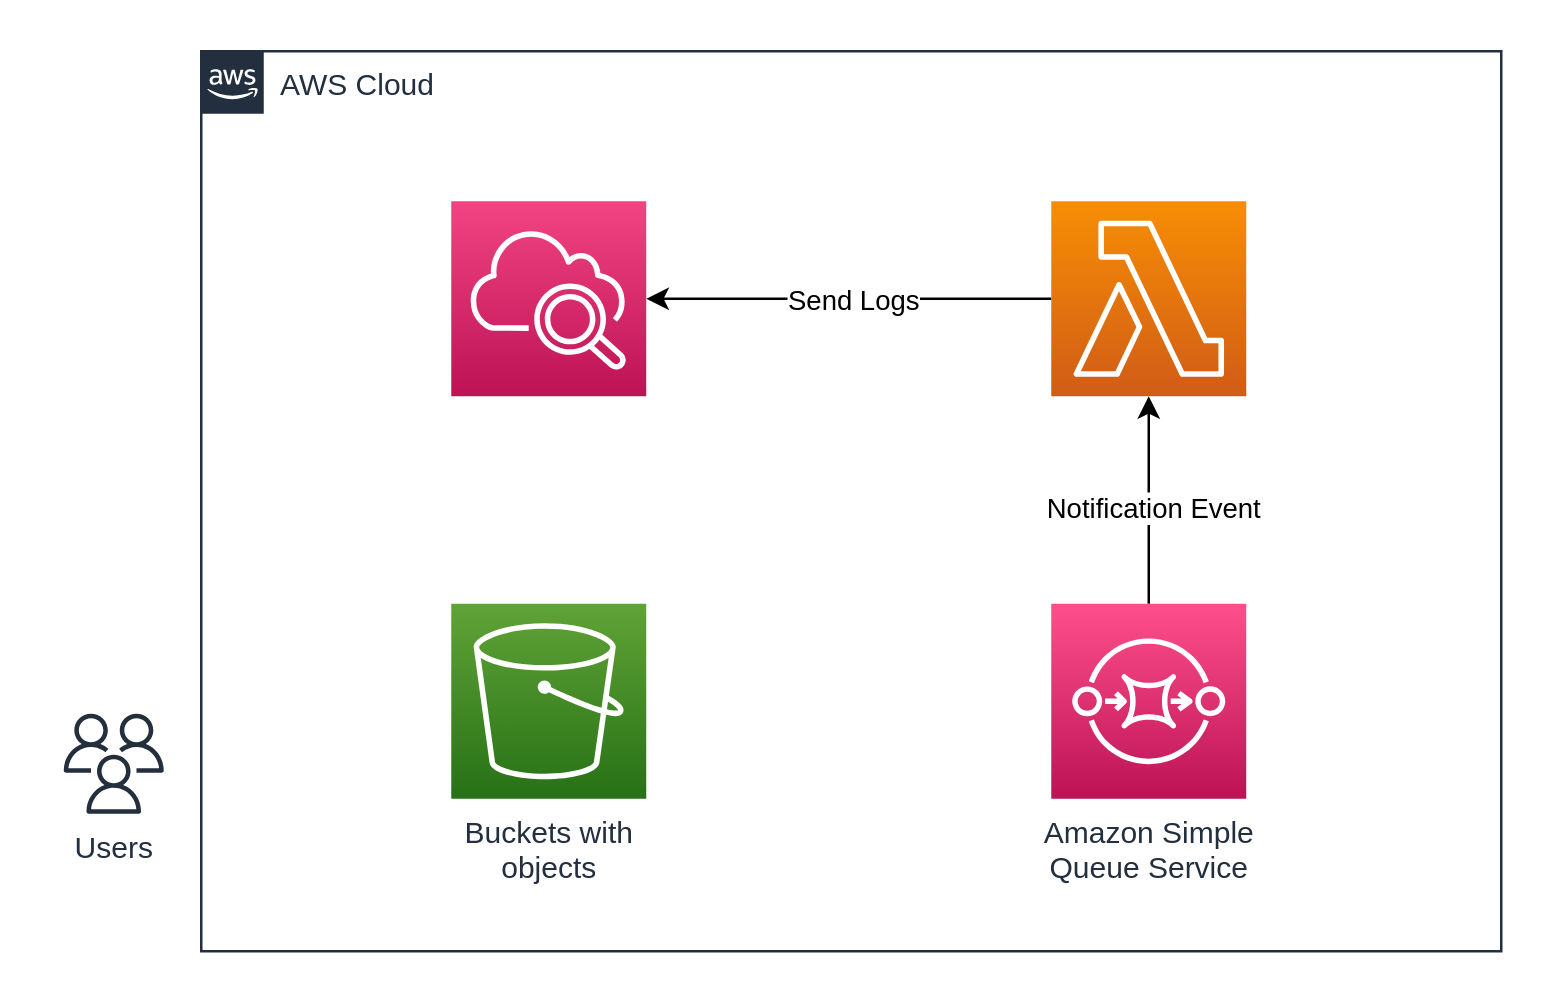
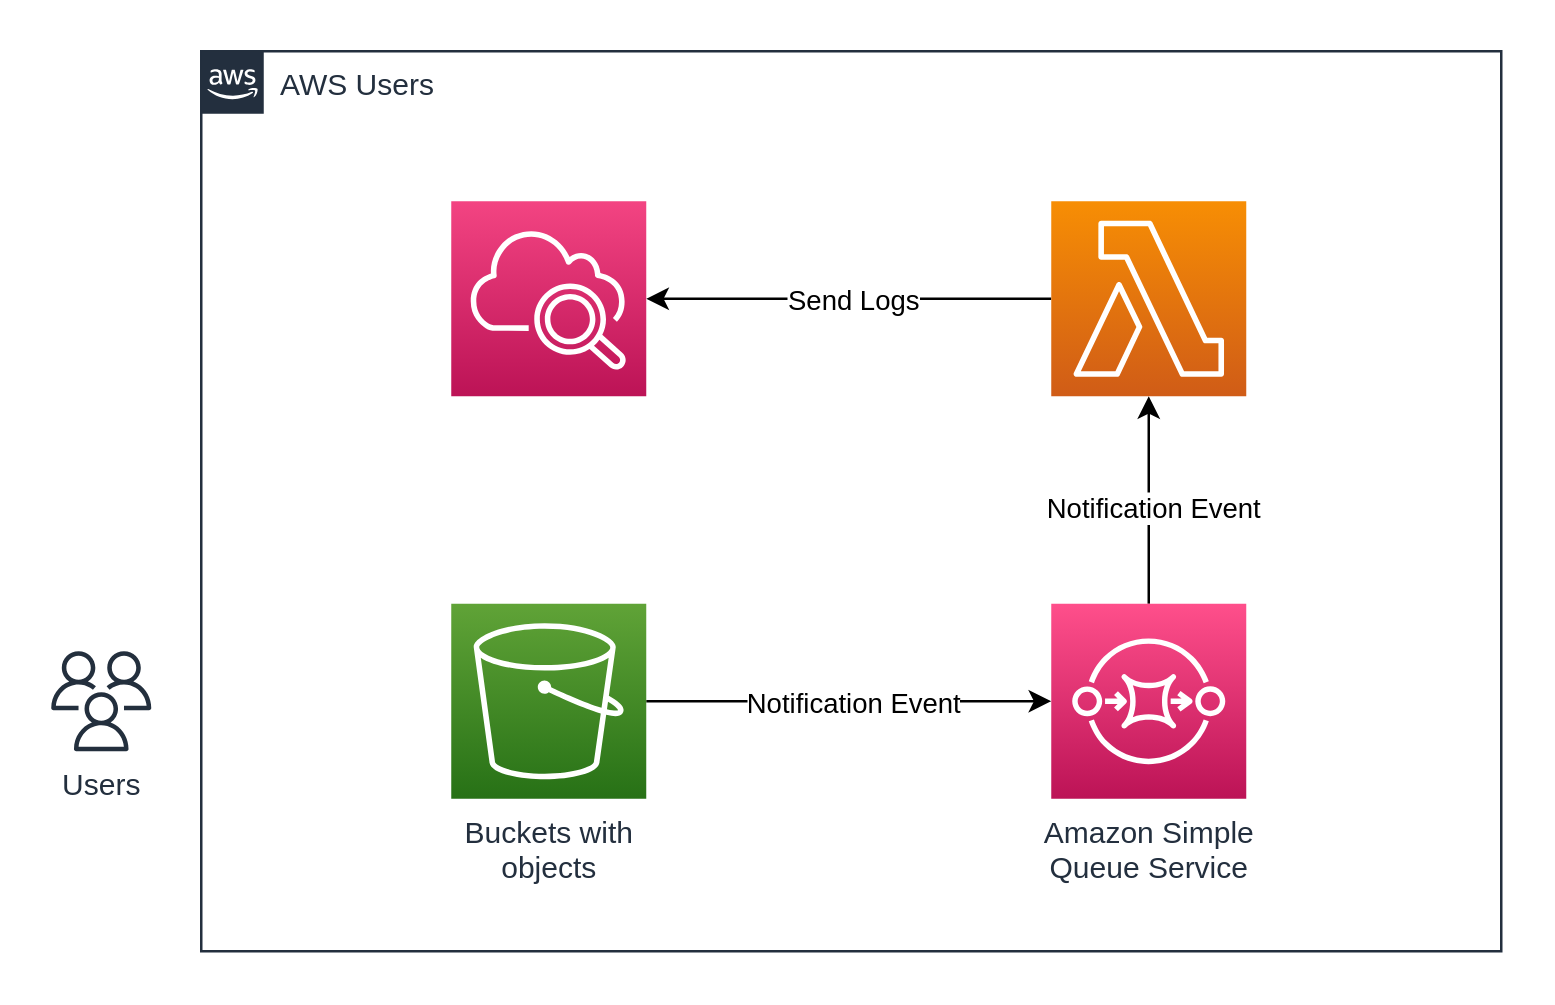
node "AWS Cloud": label "AWS Cloud" -> "AWS Users"
edge "Buckets with objects" -> "Amazon Simple Queue Service": added, label "Notification Event"
node "Users": moved (114, 764) -> (101, 701)
